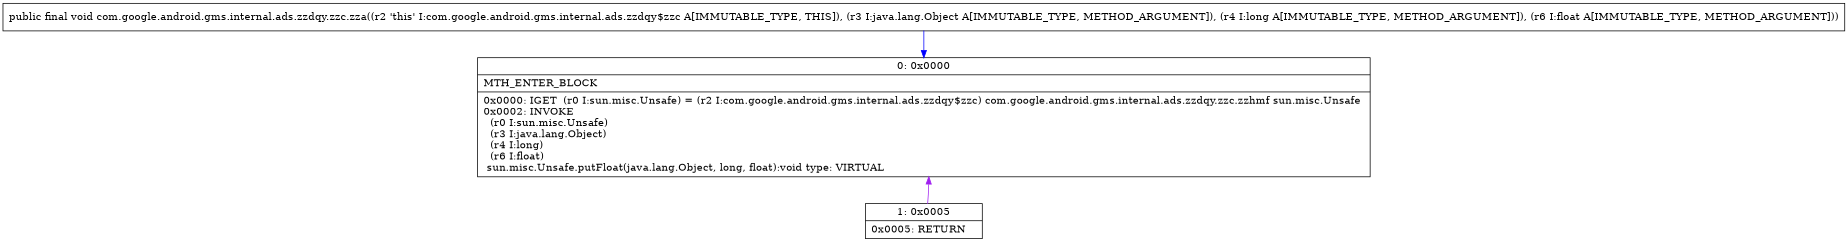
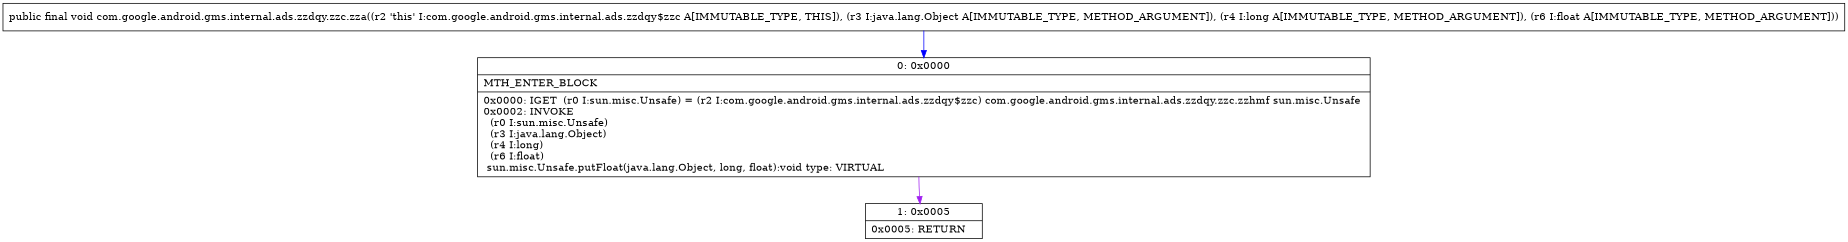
edge "1: 0x0005" -> "0: 0x0000": reversed
